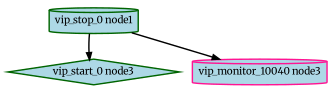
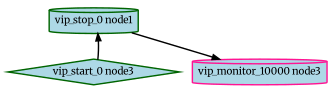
edge "vip_stop_0 node1" -> "vip_start_0 node3": reversed
node "vip_monitor_10040 node3": label "vip_monitor_10040 node3" -> "vip_monitor_10000 node3"
